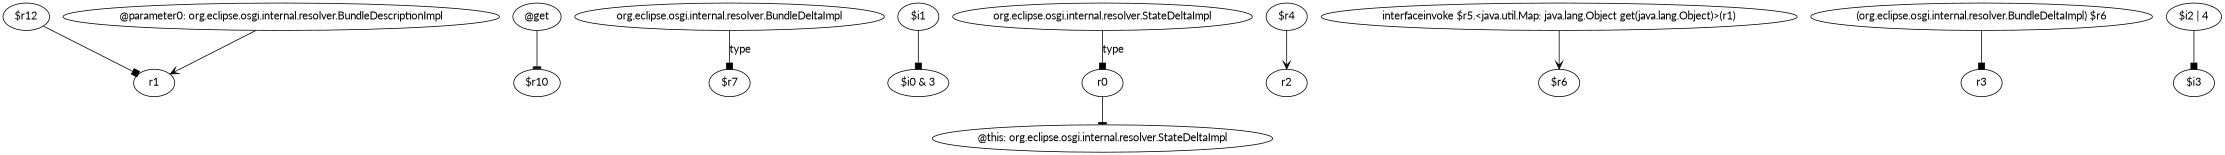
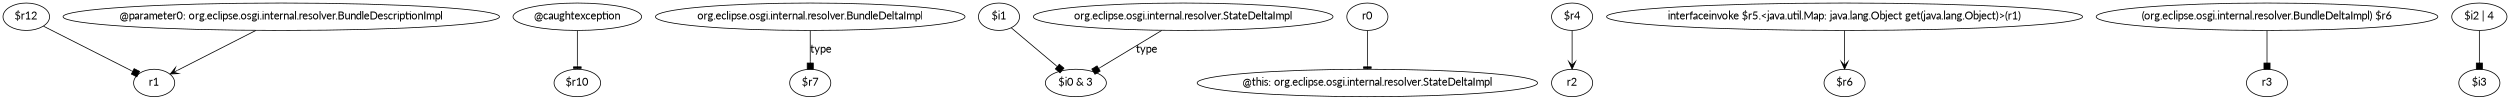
node "@get": label "@get" -> "@caughtexception"
edge "org.eclipse.osgi.internal.resolver.StateDeltaImpl" -> "r0": now "org.eclipse.osgi.internal.resolver.StateDeltaImpl" -> "$i0 & 3"
